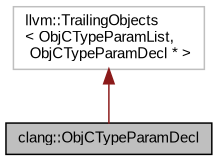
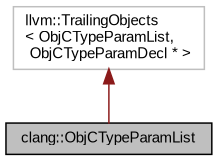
node "clang::ObjCTypeParamDecl": label "clang::ObjCTypeParamDecl" -> "clang::ObjCTypeParamList"
